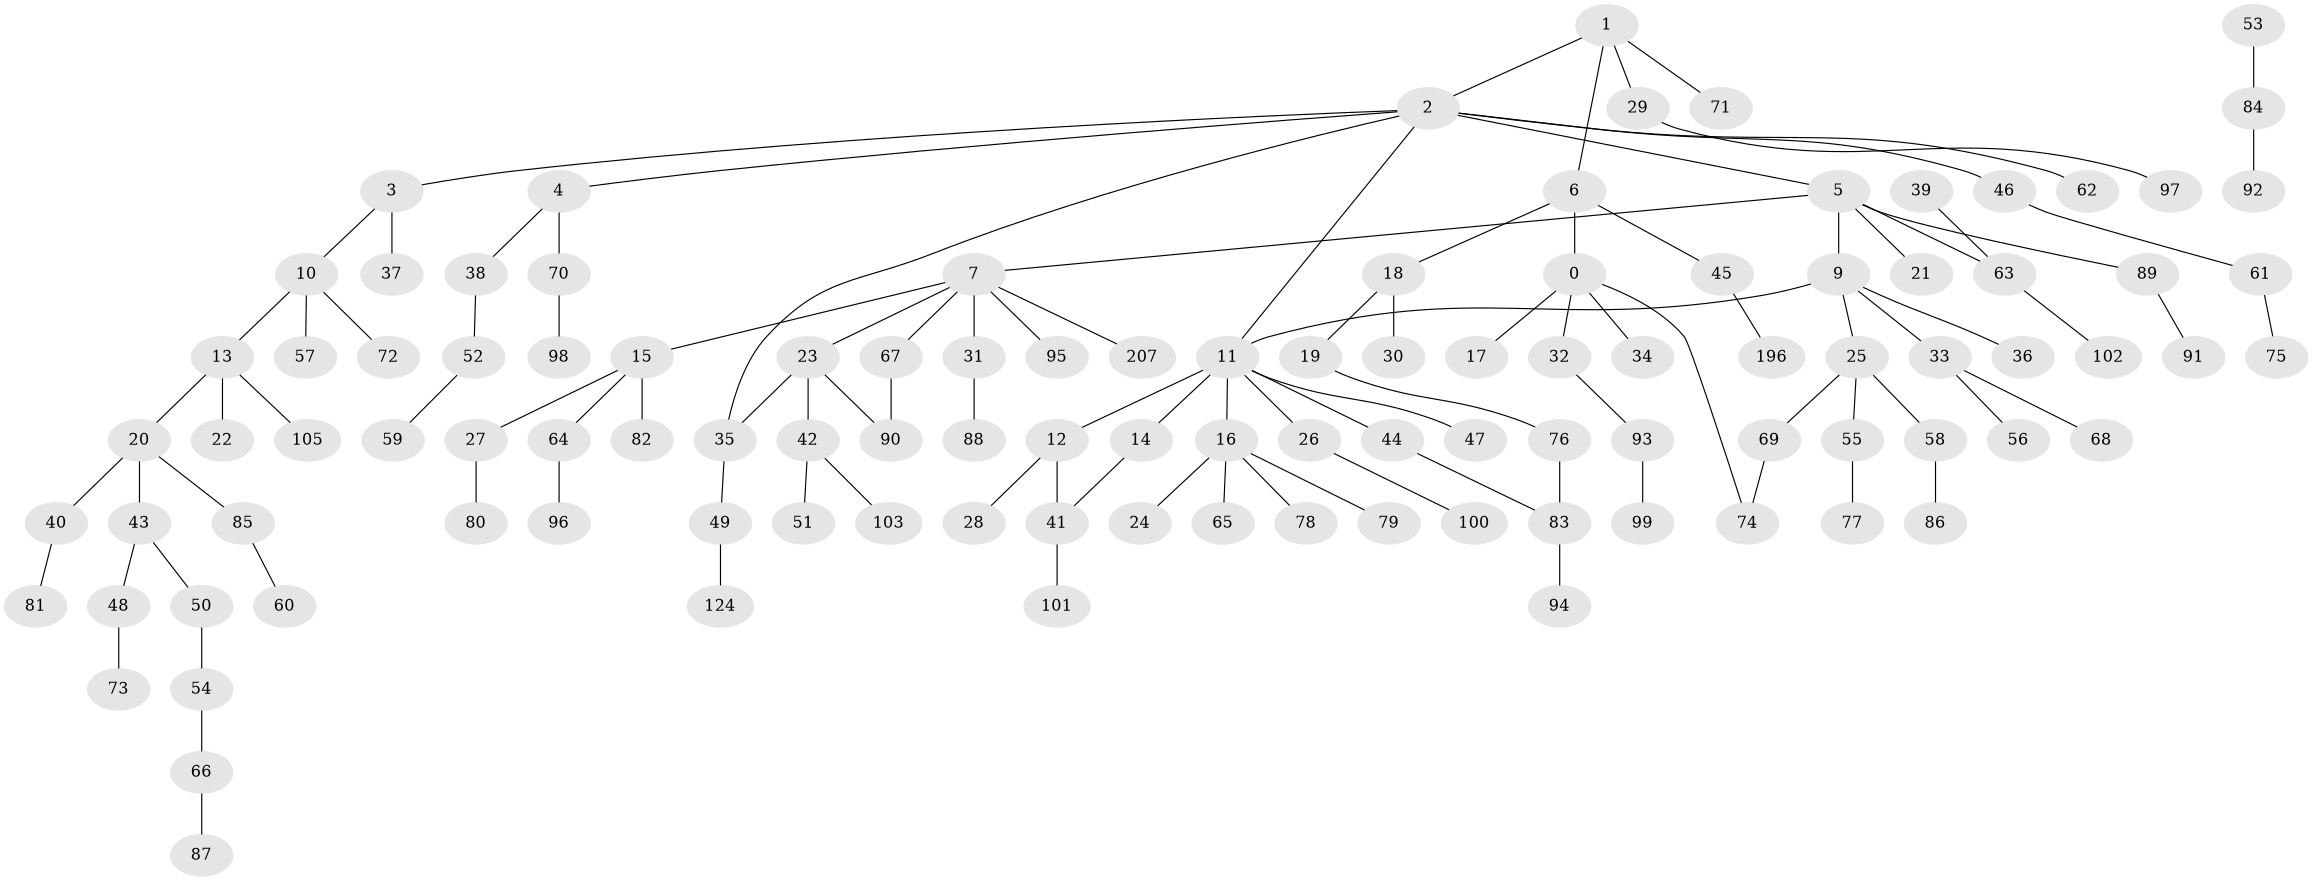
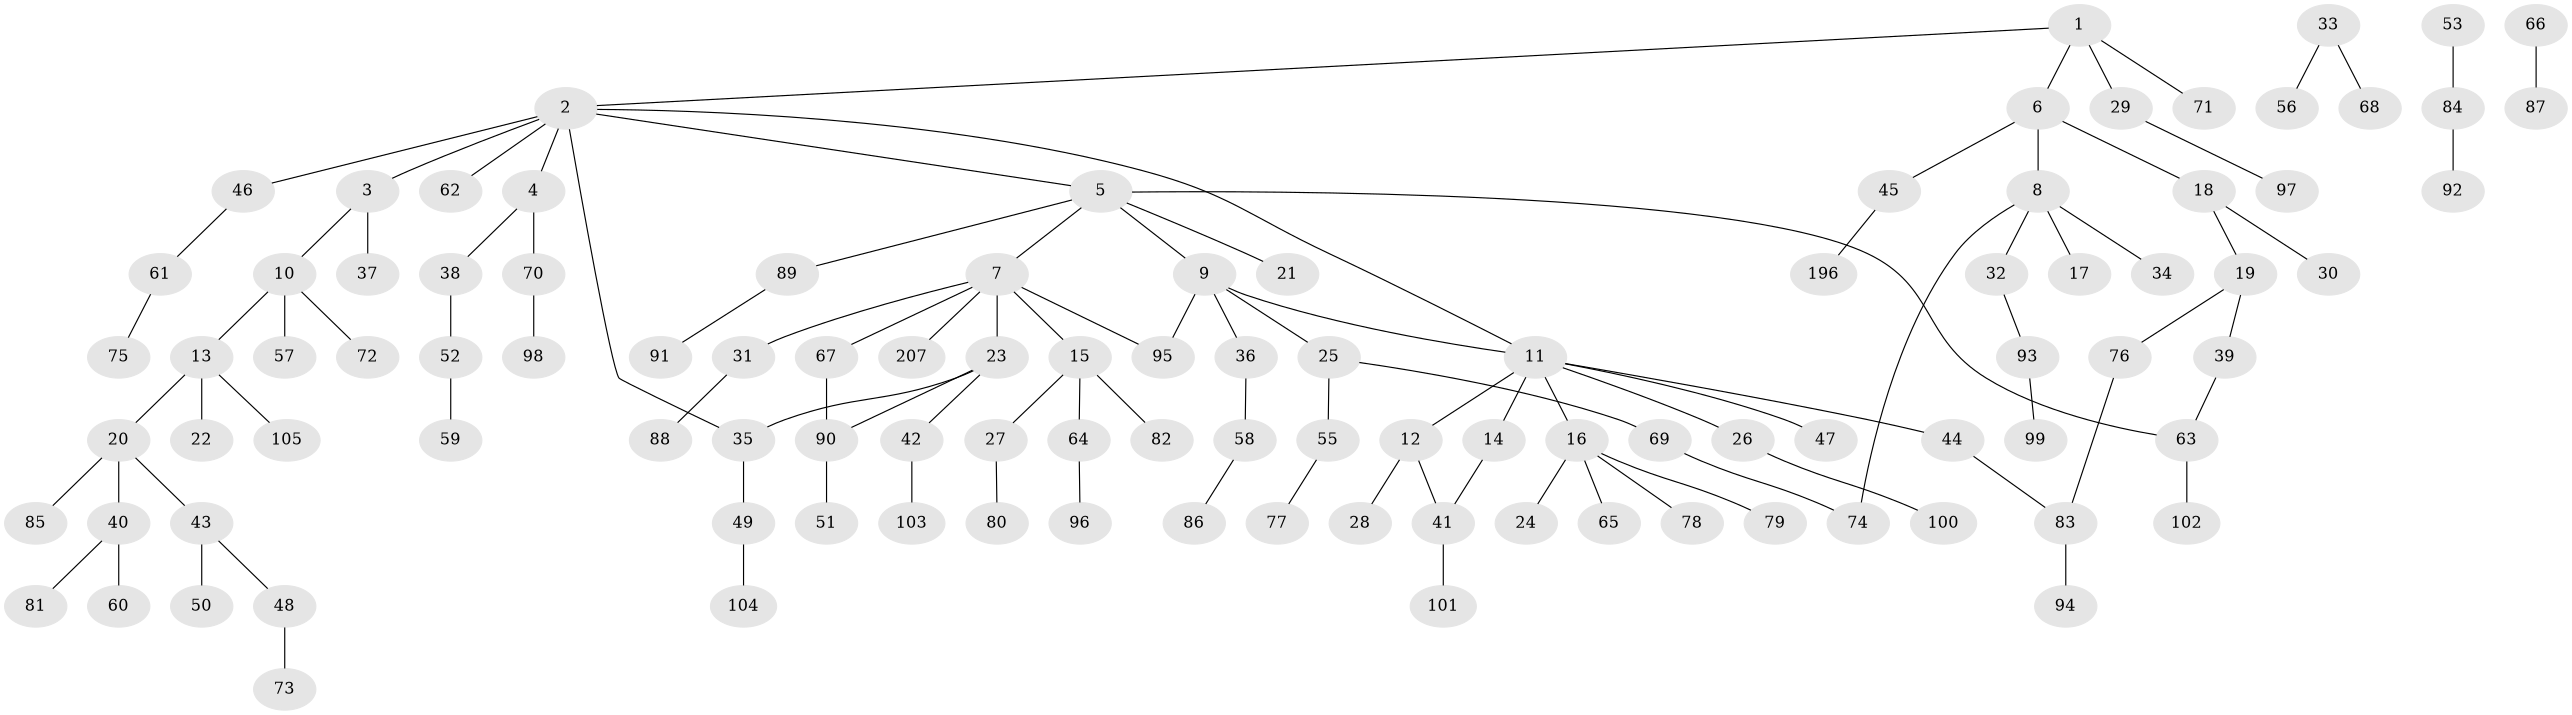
node "0": label "0" -> "8"
edge "9" -- "33": now "9" -- "95"
edge "19" -- "39": added
edge "25" -- "58": now "36" -- "58"
edge "42" -- "51": now "90" -- "51"
edge "85" -- "60": now "40" -- "60"
node "124": label "124" -> "104"
node "54": removed
